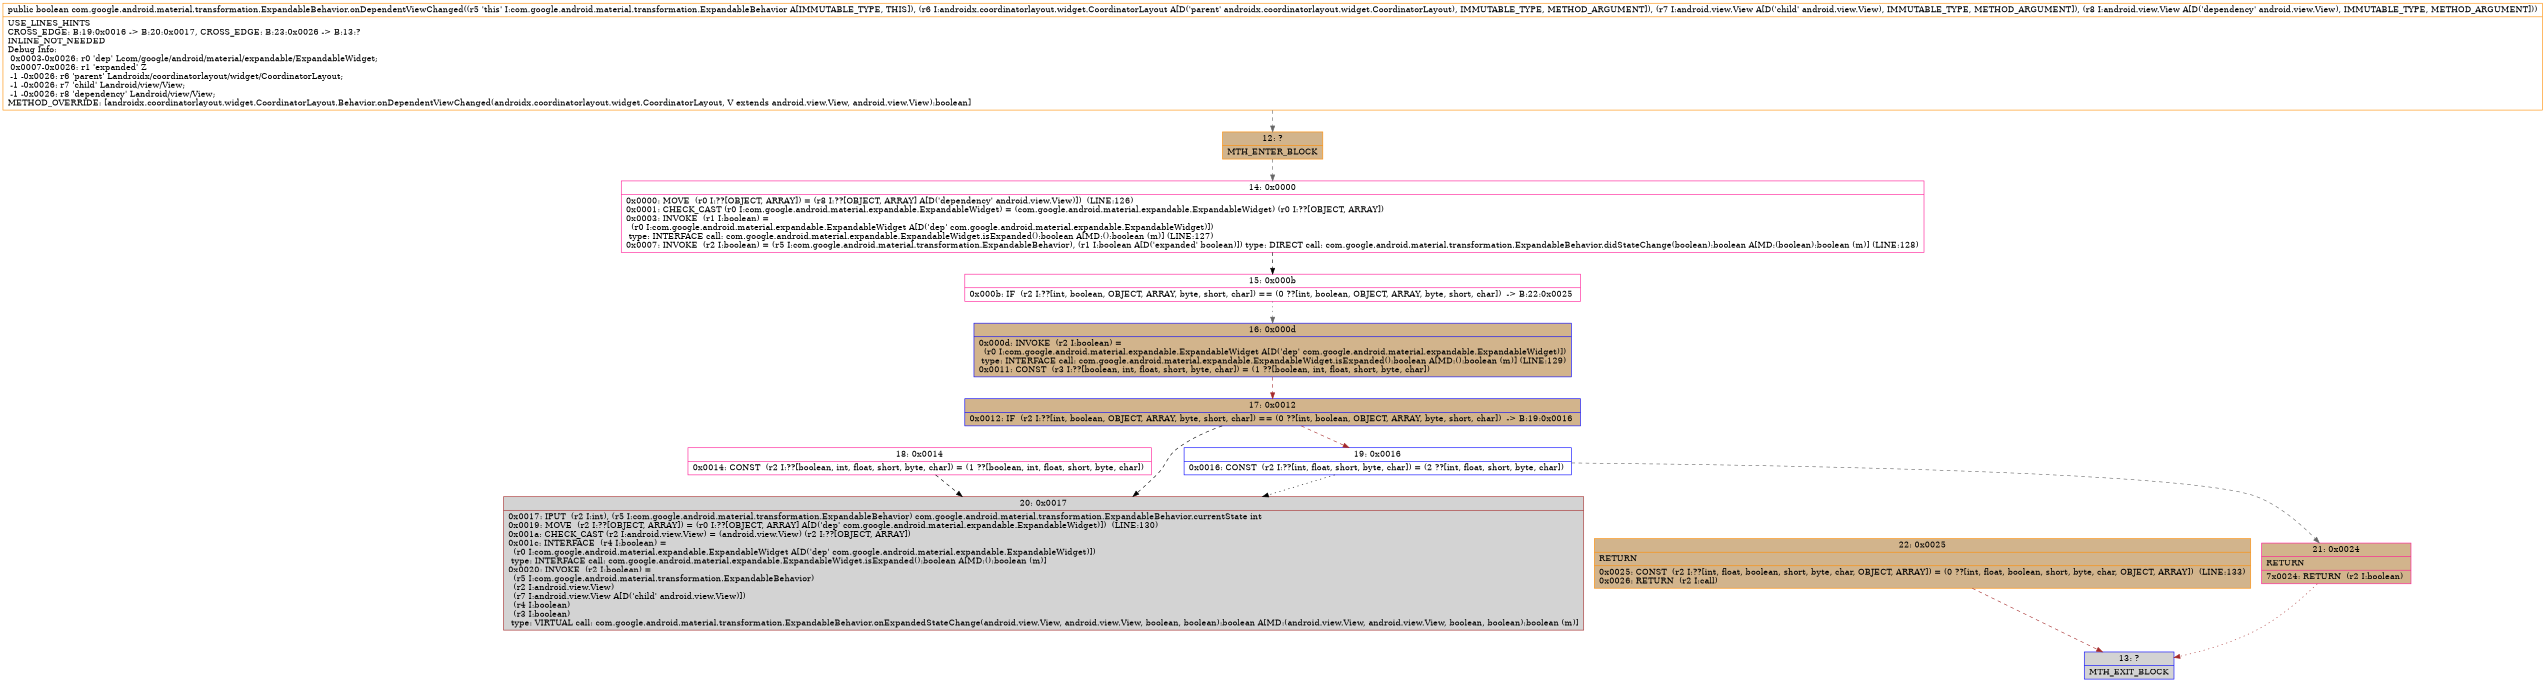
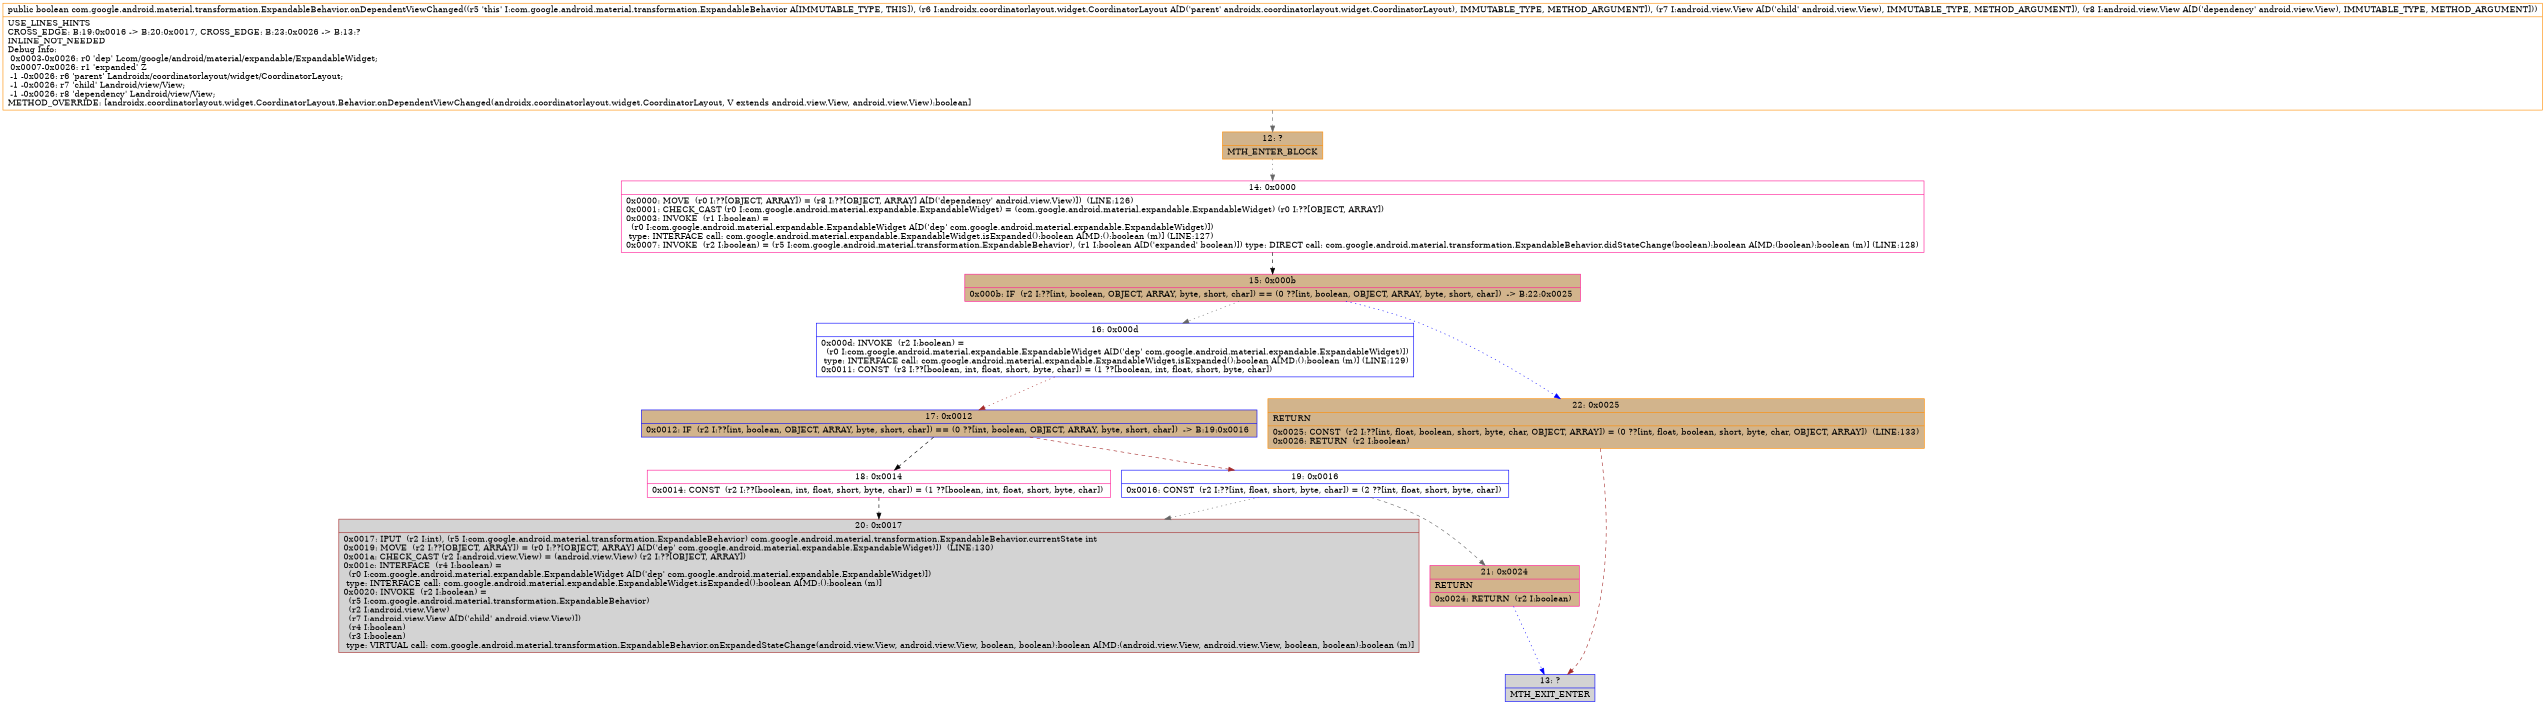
edge "12: ?" -> "14: 0x0000": style dashed -> dotted
node "15: 0x000b": fillcolor white -> tan
edge "15: 0x000b" -> "22: 0x0025": added
node "16: 0x000d": fillcolor tan -> white
edge "16: 0x000d" -> "17: 0x0012": style dashed -> dotted
edge "17: 0x0012" -> "20: 0x0017": now "17: 0x0012" -> "18: 0x0014"
edge "19: 0x0016" -> "20: 0x0017": color black -> gray40
node "21: 0x0024": text "7x0024: RETURN  (r2 I:boolean)" -> "0x0024: RETURN  (r2 I:boolean)"
node "22: 0x0025": text "0x0026: RETURN  (r2 I:call)" -> "0x0026: RETURN  (r2 I:boolean)"
edge "21: 0x0024" -> "13: ?": color brown -> blue
node "13: ?": text "MTH_EXIT_BLOCK" -> "MTH_EXIT_ENTER"
